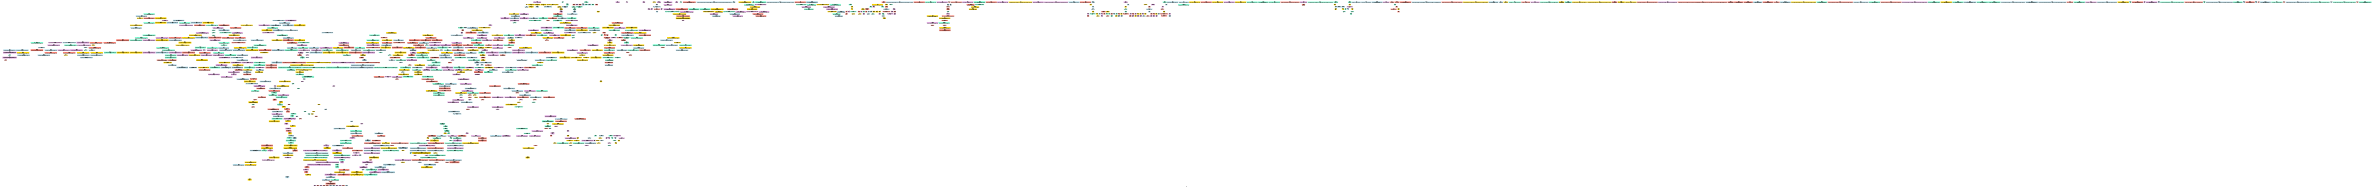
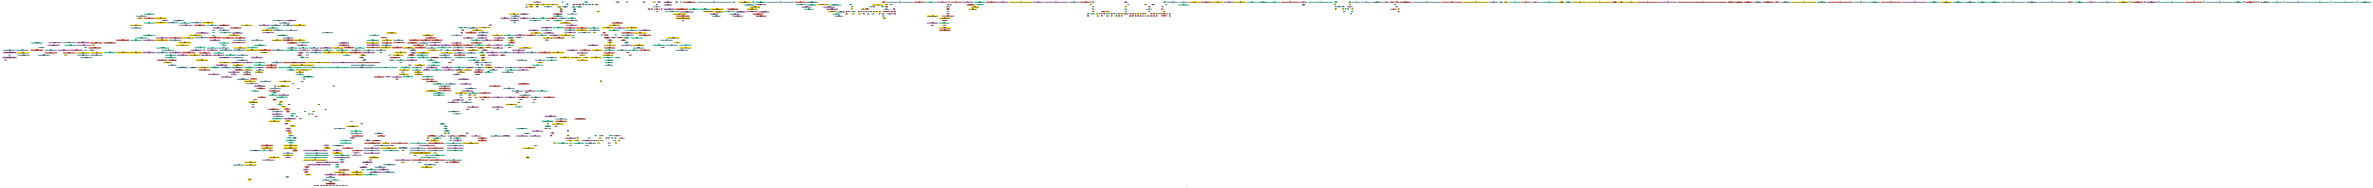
node "NodeID: 726": fillcolor salmon -> aquamarine
